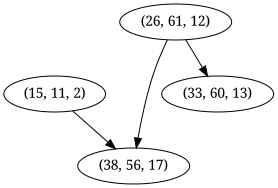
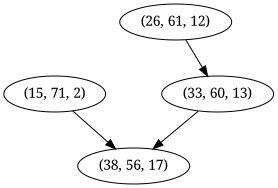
edge "(26, 61, 12)" -> "(38, 56, 17)": now "(33, 60, 13)" -> "(38, 56, 17)"
node "(15, 11, 2)": label "(15, 11, 2)" -> "(15, 71, 2)"
